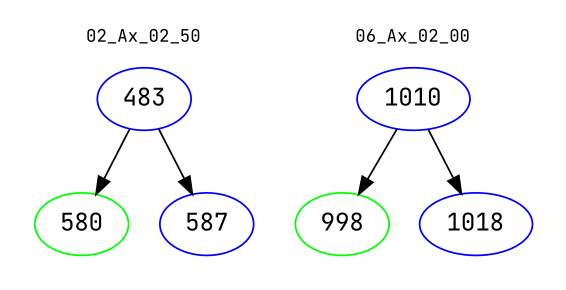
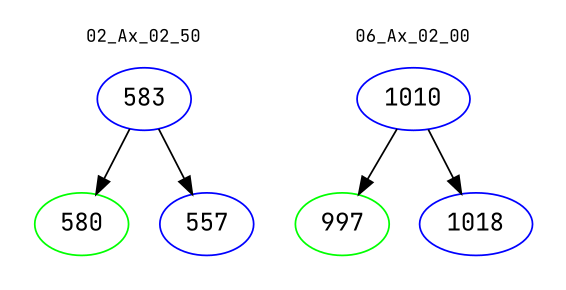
node "483": label "483" -> "583"
node "587": label "587" -> "557"
node "998": label "998" -> "997"
